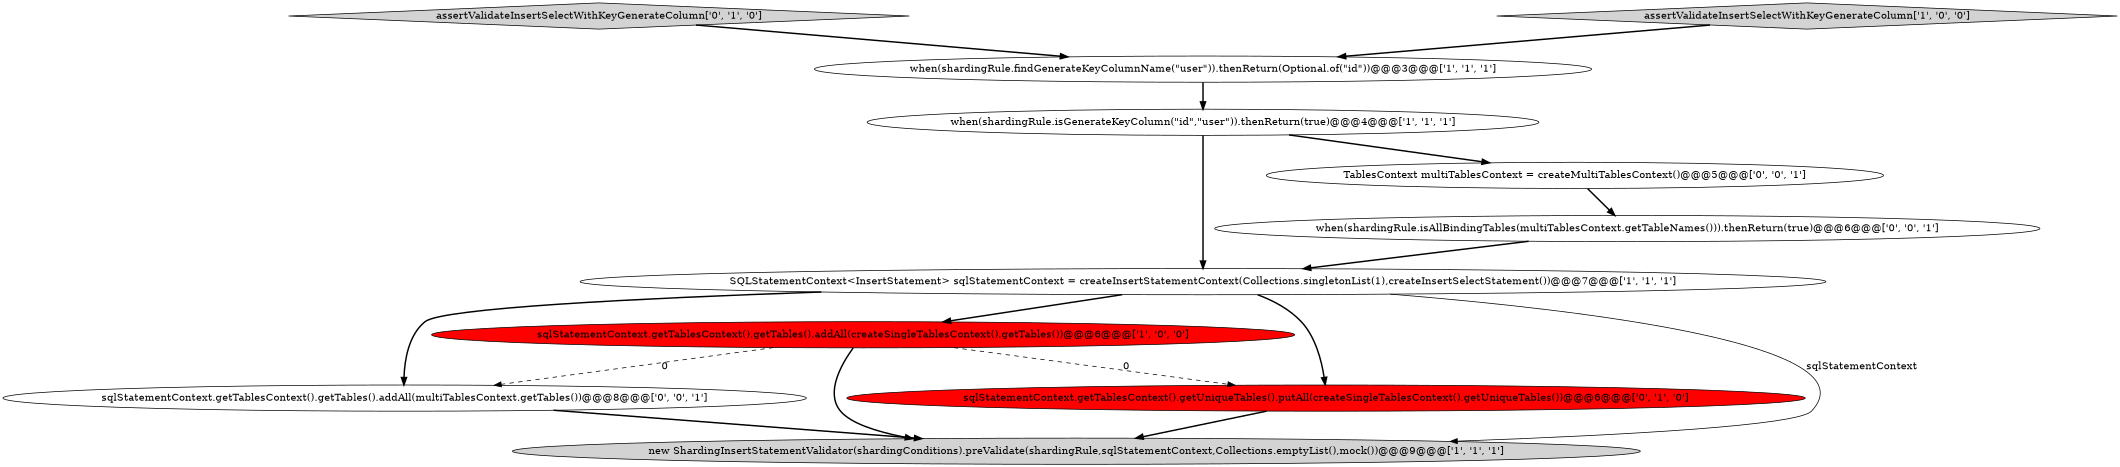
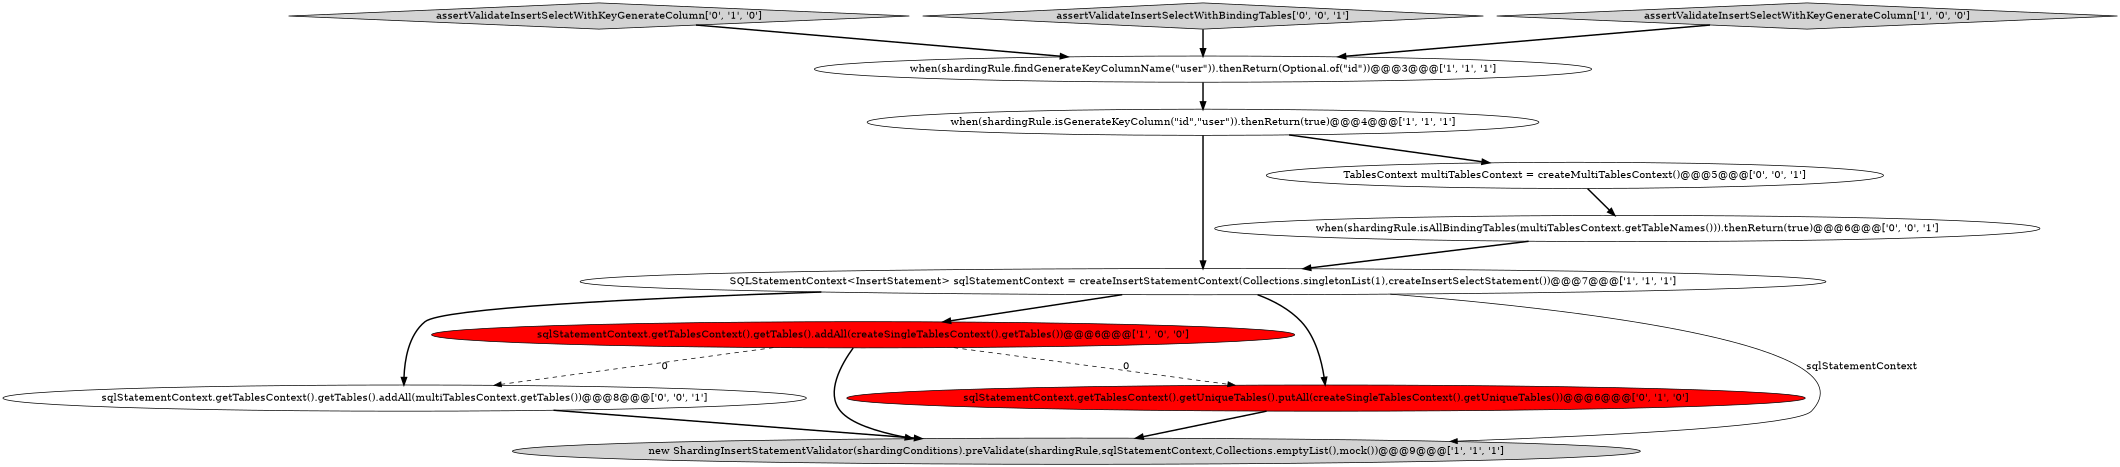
node "assertValidateInsertSelectWithBindingTables['0', '0', '1']": added
